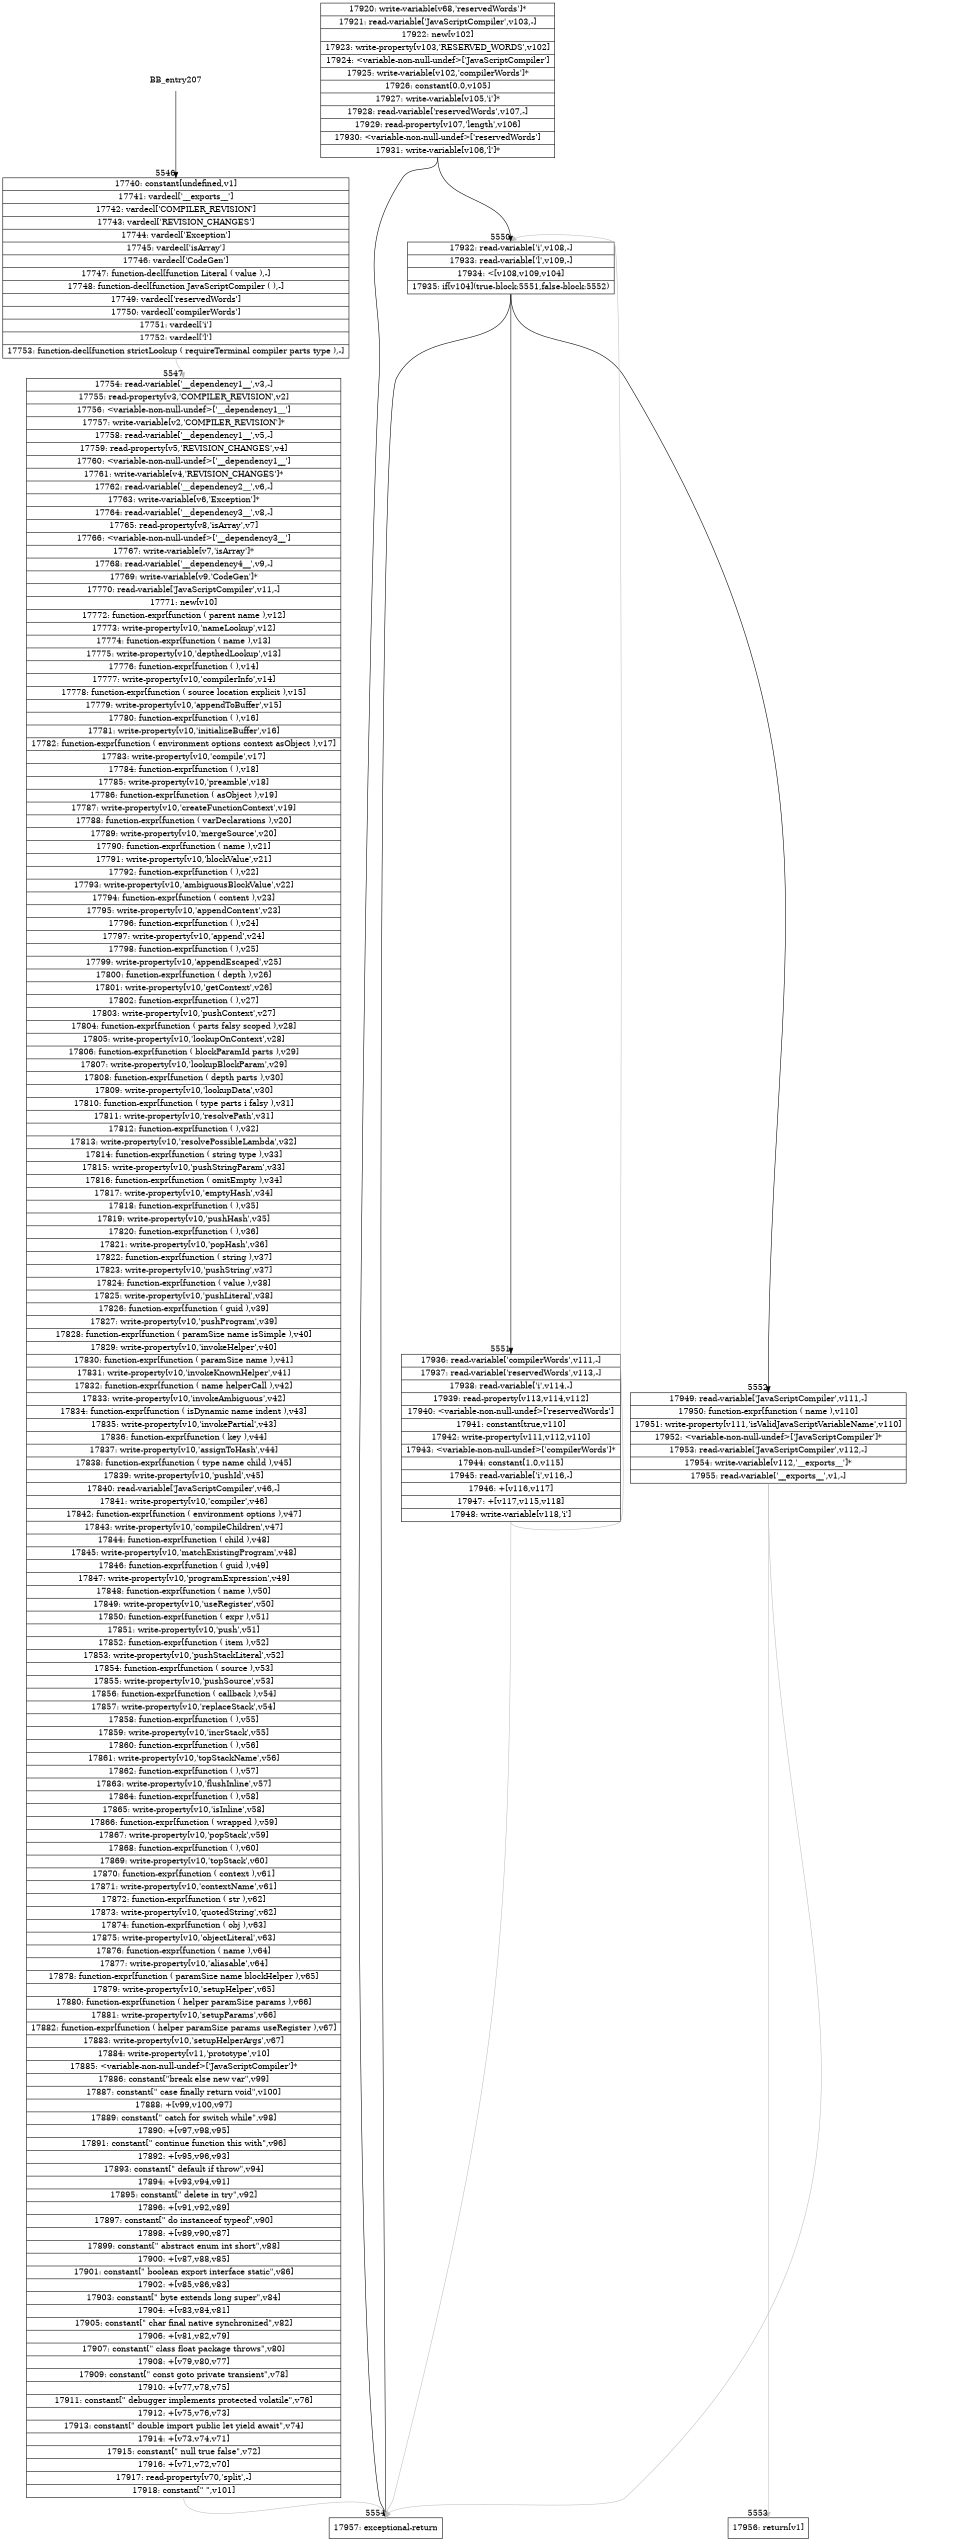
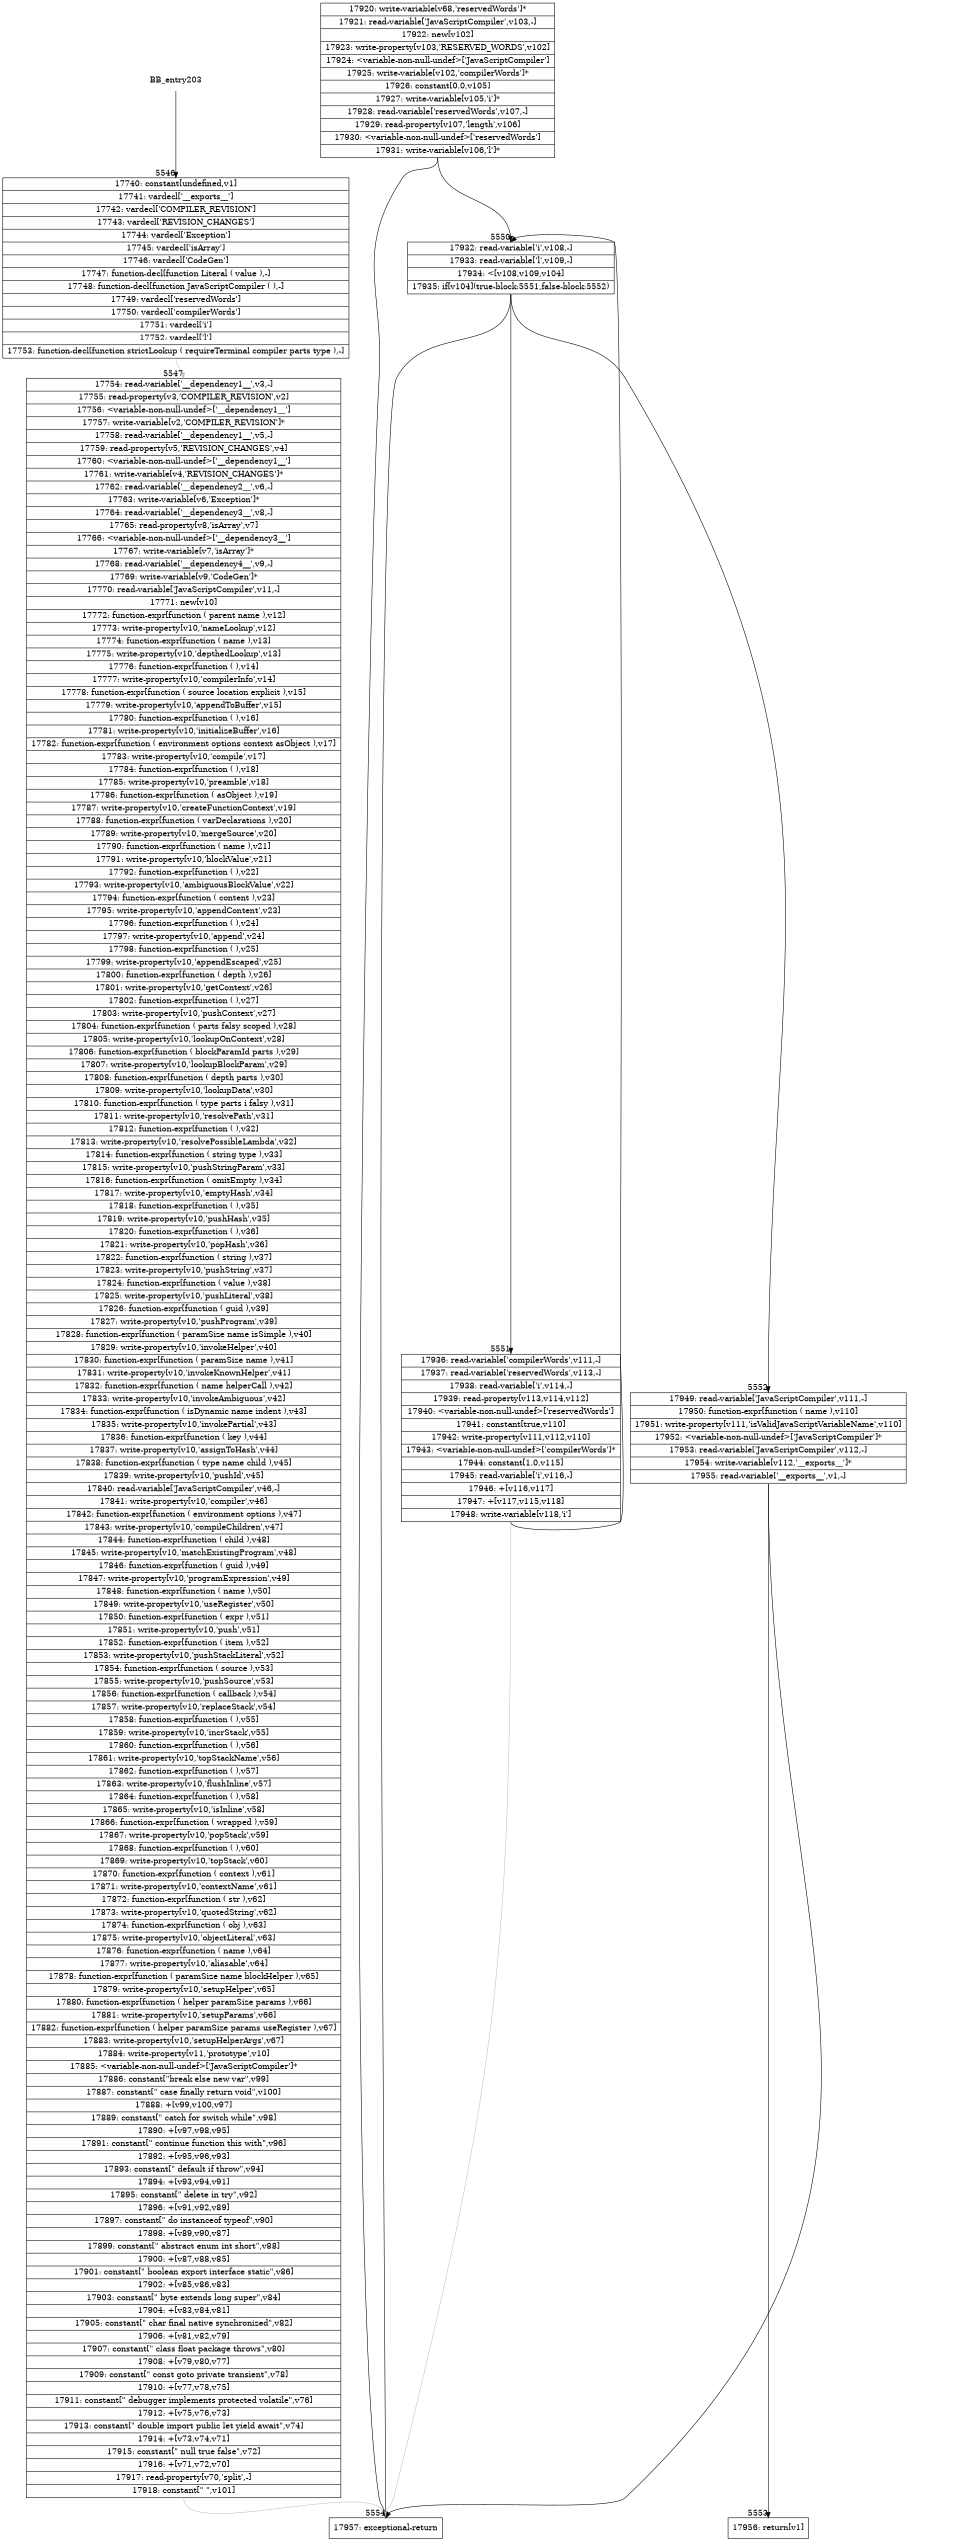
node "BB_entry207": label "BB_entry207" -> "BB_entry203"
edge "17936: read-variable['compilerWords',v111,-]" -> "17932: read-variable['i',v108,-]": color gray -> black
edge "17949: read-variable['JavaScriptCompiler',v111,-]" -> "17956: return[v1]": color gray -> black
edge "17949: read-variable['JavaScriptCompiler',v111,-]" -> "17957: exceptional-return": color gray -> black
